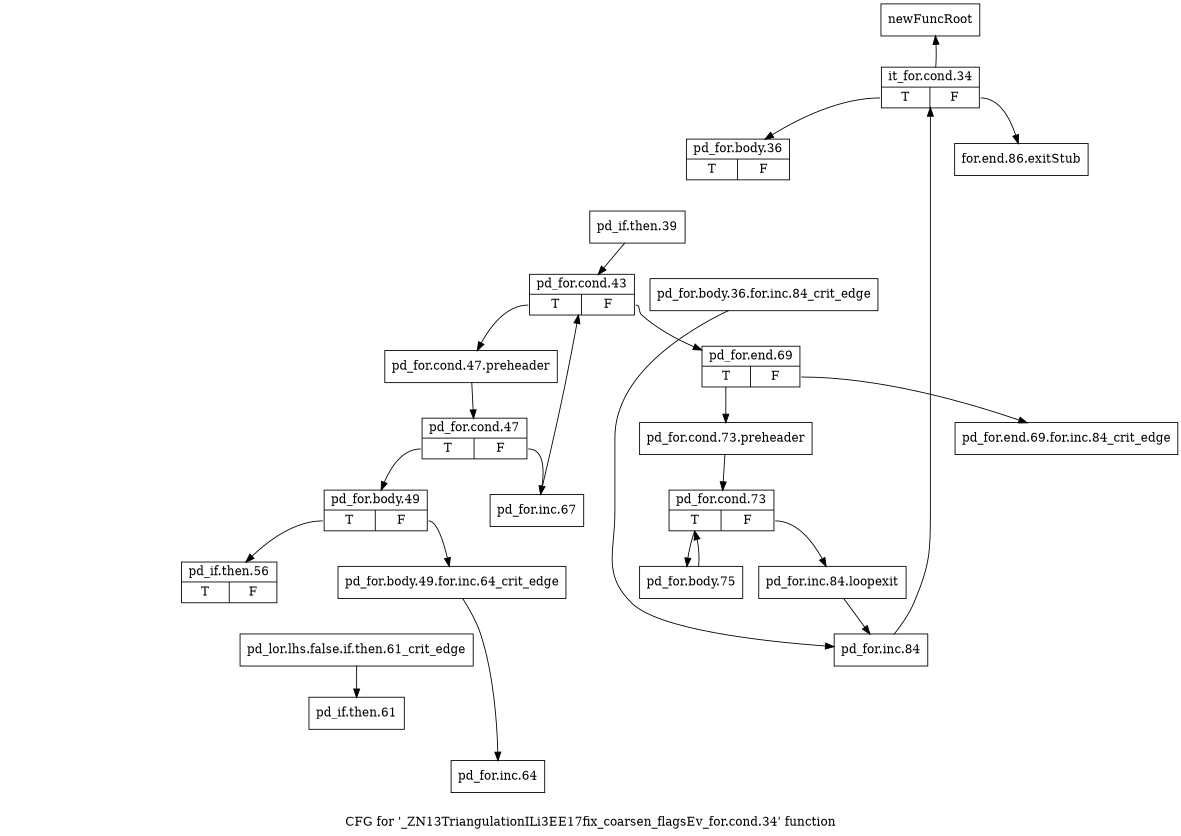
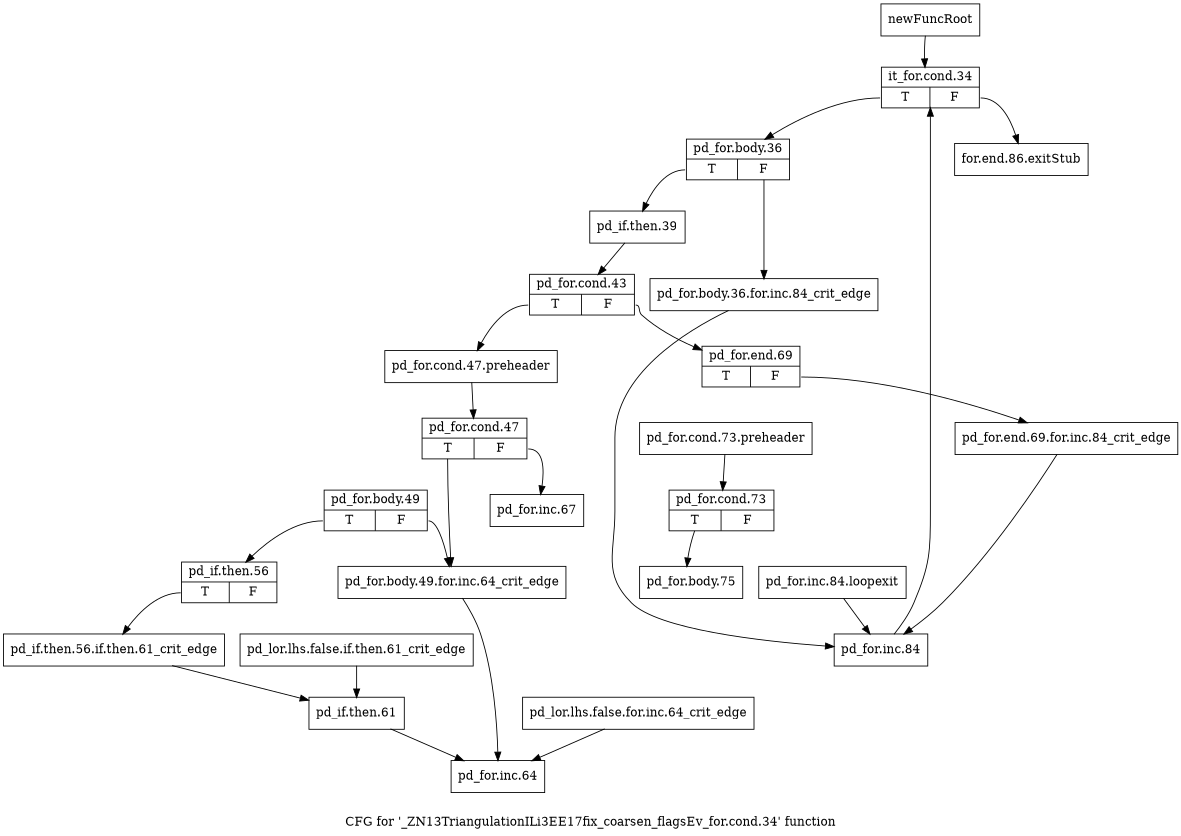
edge "it_for.cond.34" -> "newFuncRoot": reversed
edge "pd_for.body.36" -> "pd_if.then.39": added
edge "pd_for.body.36" -> "pd_for.body.36.for.inc.84_crit_edge": added
edge "pd_for.end.69" -> "pd_for.cond.73.preheader": removed
edge "pd_for.inc.67" -> "pd_for.cond.43": removed
edge "pd_for.cond.47" -> "pd_for.body.49": now "pd_for.cond.47" -> "pd_for.body.49.for.inc.64_crit_edge"
edge "pd_for.cond.73" -> "pd_for.inc.84.loopexit": removed
edge "pd_for.end.69.for.inc.84_crit_edge" -> "pd_for.inc.84": added
edge "pd_for.body.75" -> "pd_for.cond.73": removed
node "pd_if.then.56.if.then.61_crit_edge": added
node "pd_lor.lhs.false.for.inc.64_crit_edge": added
edge "pd_if.then.61" -> "pd_for.inc.64": added
